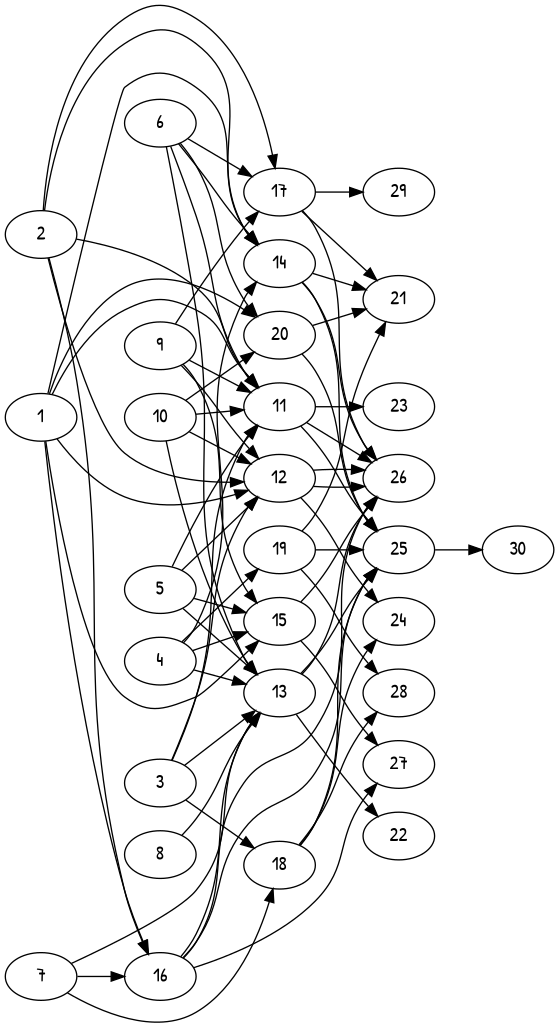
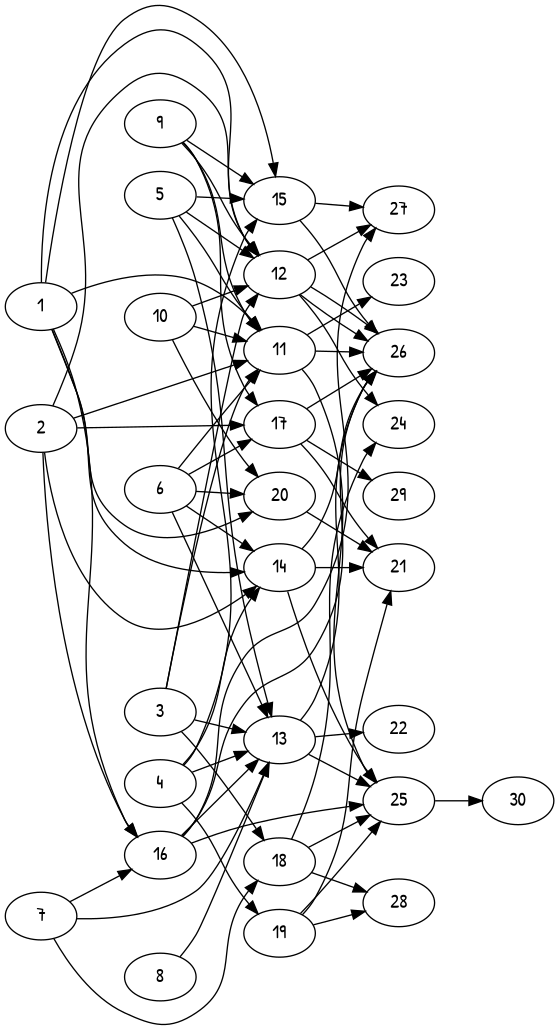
edge "12" -> "27": added
edge "20" -> "25": removed
edge "10" -> "13": removed
